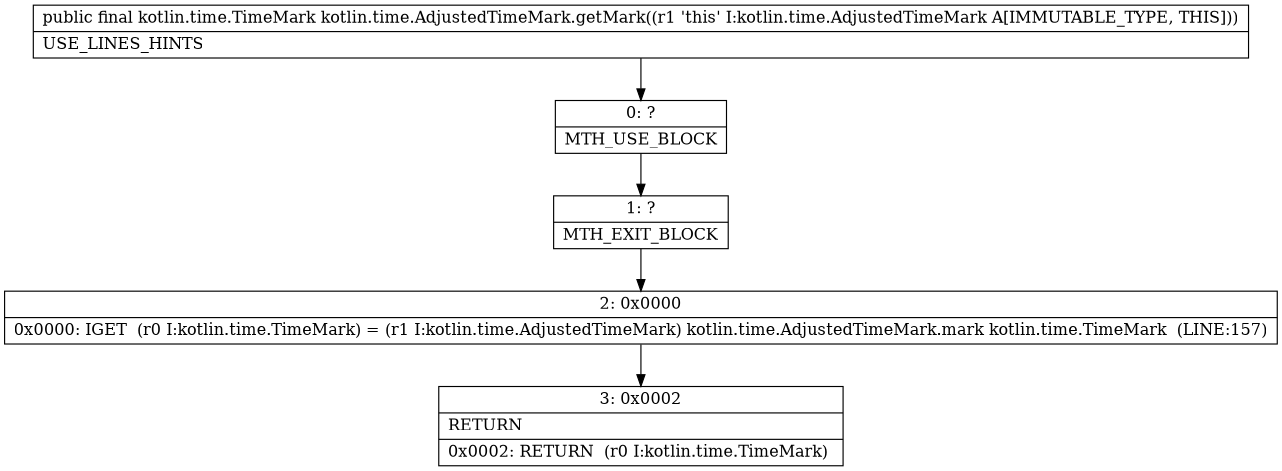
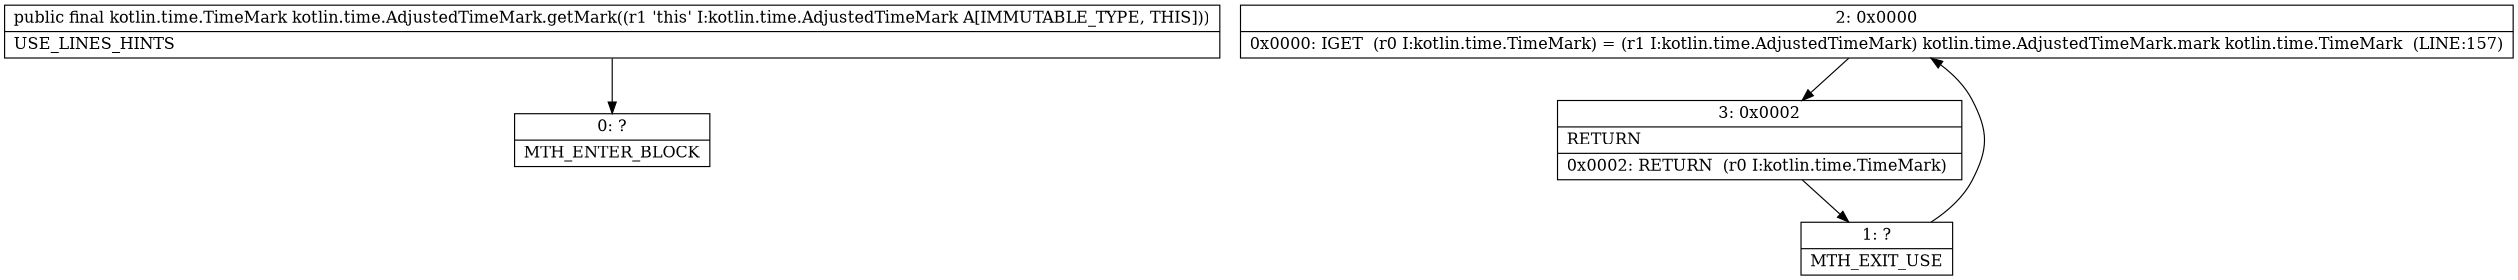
node "0: ?": text "MTH_USE_BLOCK" -> "MTH_ENTER_BLOCK"
edge "0: ?" -> "1: ?": now "3: 0x0002" -> "1: ?"
node "1: ?": text "MTH_EXIT_BLOCK" -> "MTH_EXIT_USE"
